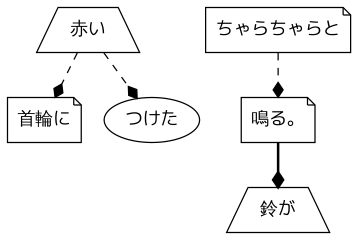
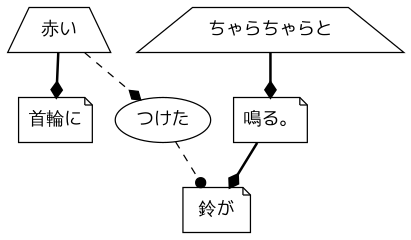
node "ちゃらちゃらと": shape note -> trapezium
edge "赤い" -> "首輪に": style dashed -> bold
edge "ちゃらちゃらと" -> "鳴る。": style dashed -> bold
edge "つけた" -> "鈴が": added
node "鈴が": shape trapezium -> note
